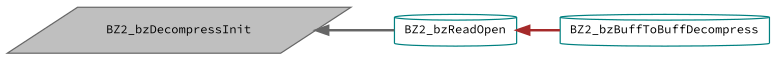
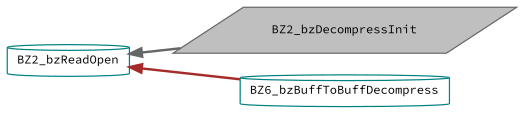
edge "BZ2_bzReadOpen" -> "BZ2_bzDecompressInit": reversed
node "BZ2_bzBuffToBuffDecompress": label "BZ2_bzBuffToBuffDecompress" -> "BZ6_bzBuffToBuffDecompress"
